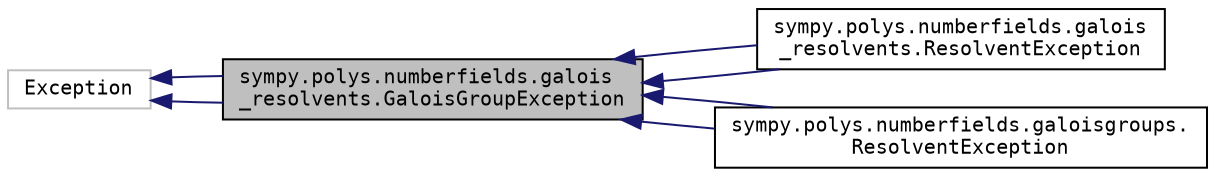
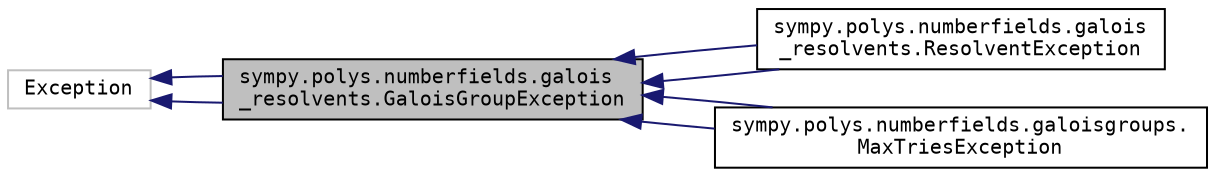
node "sympy.polys.numberfields.galoisgroups. ResolventException": label "sympy.polys.numberfields.galoisgroups. ResolventException" -> "sympy.polys.numberfields.galoisgroups. MaxTriesException"
